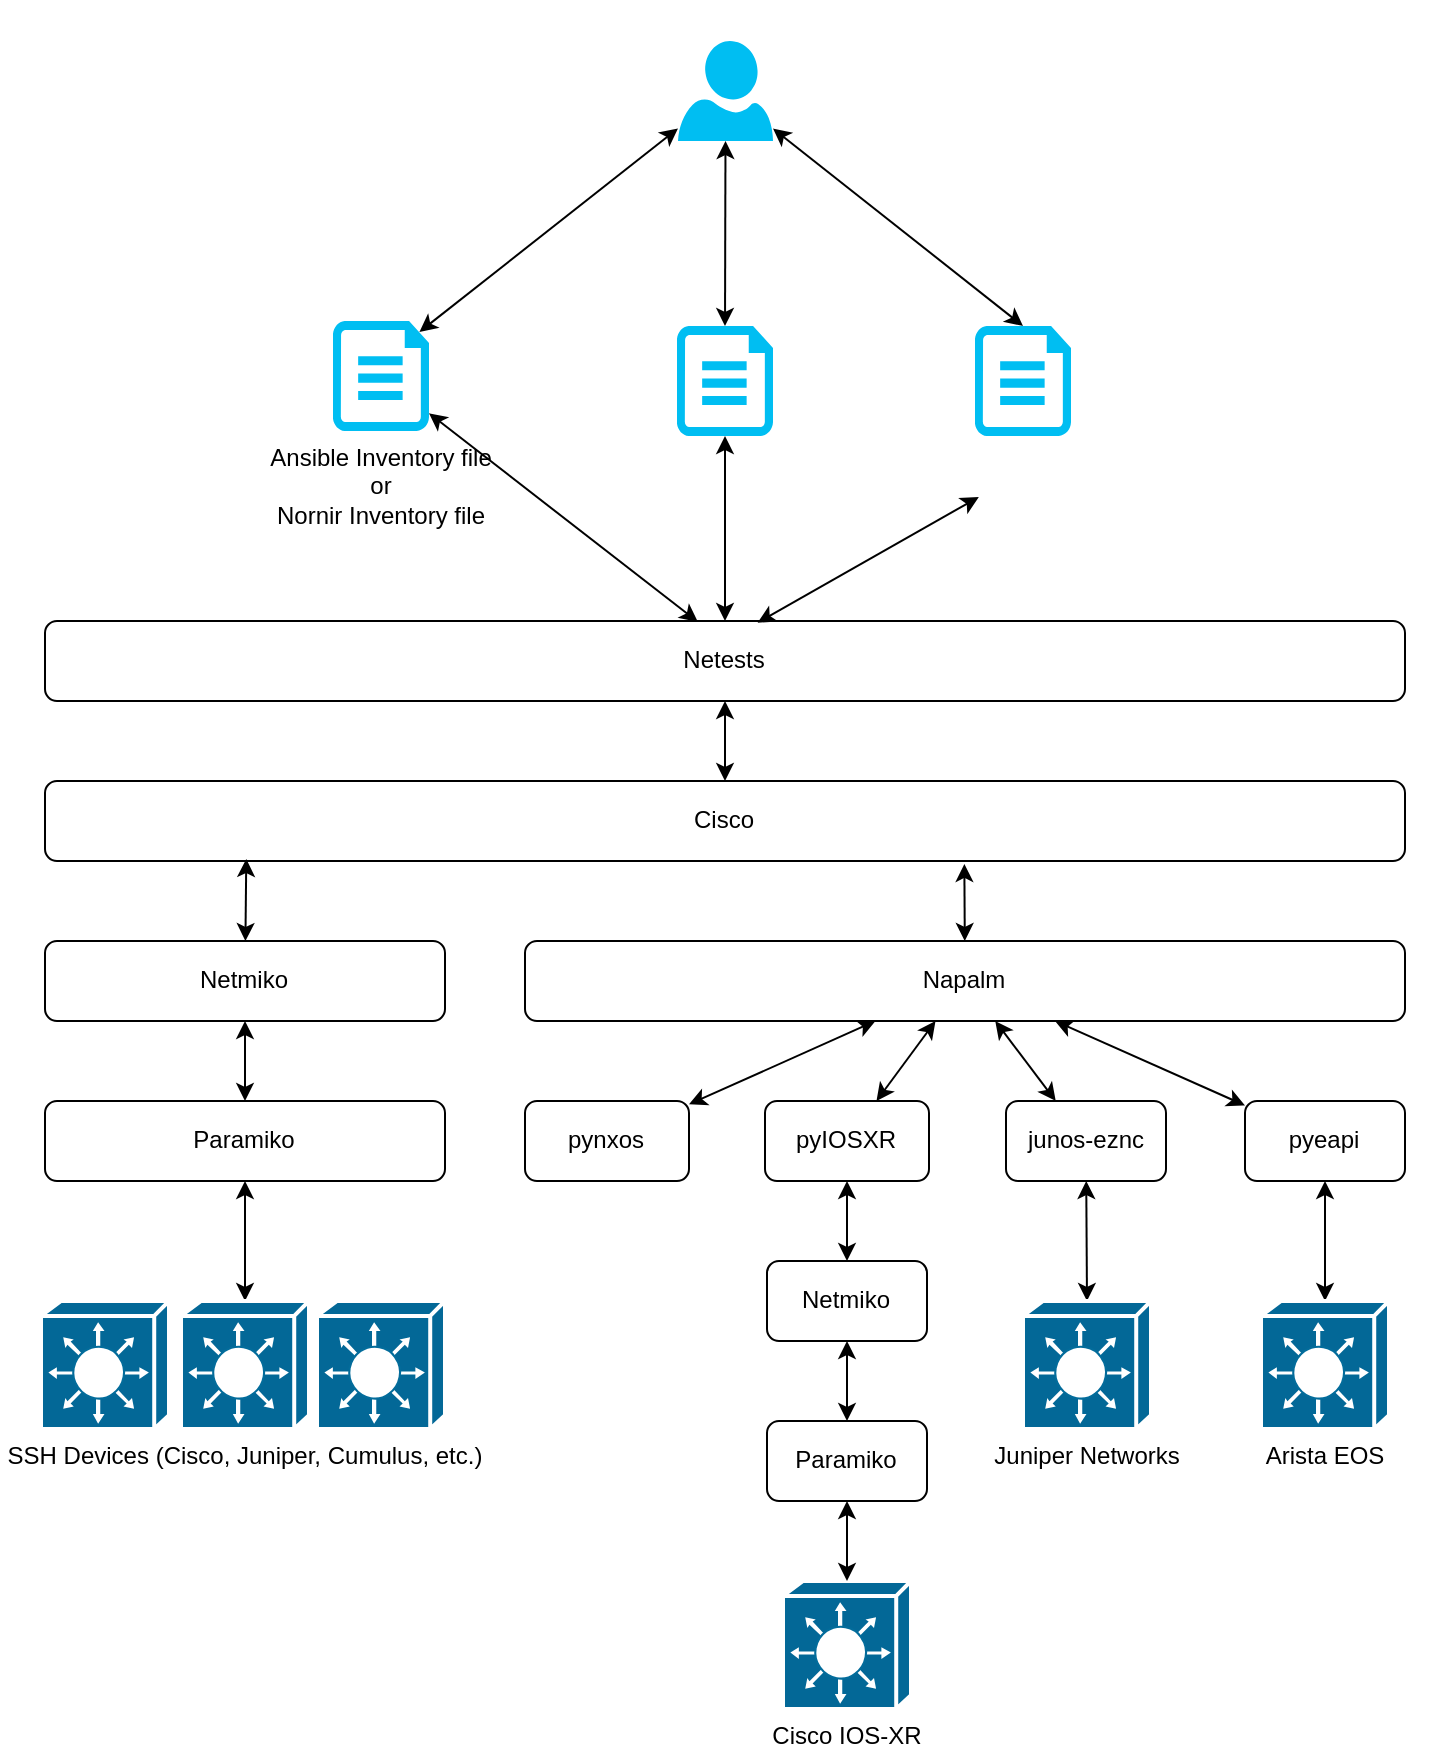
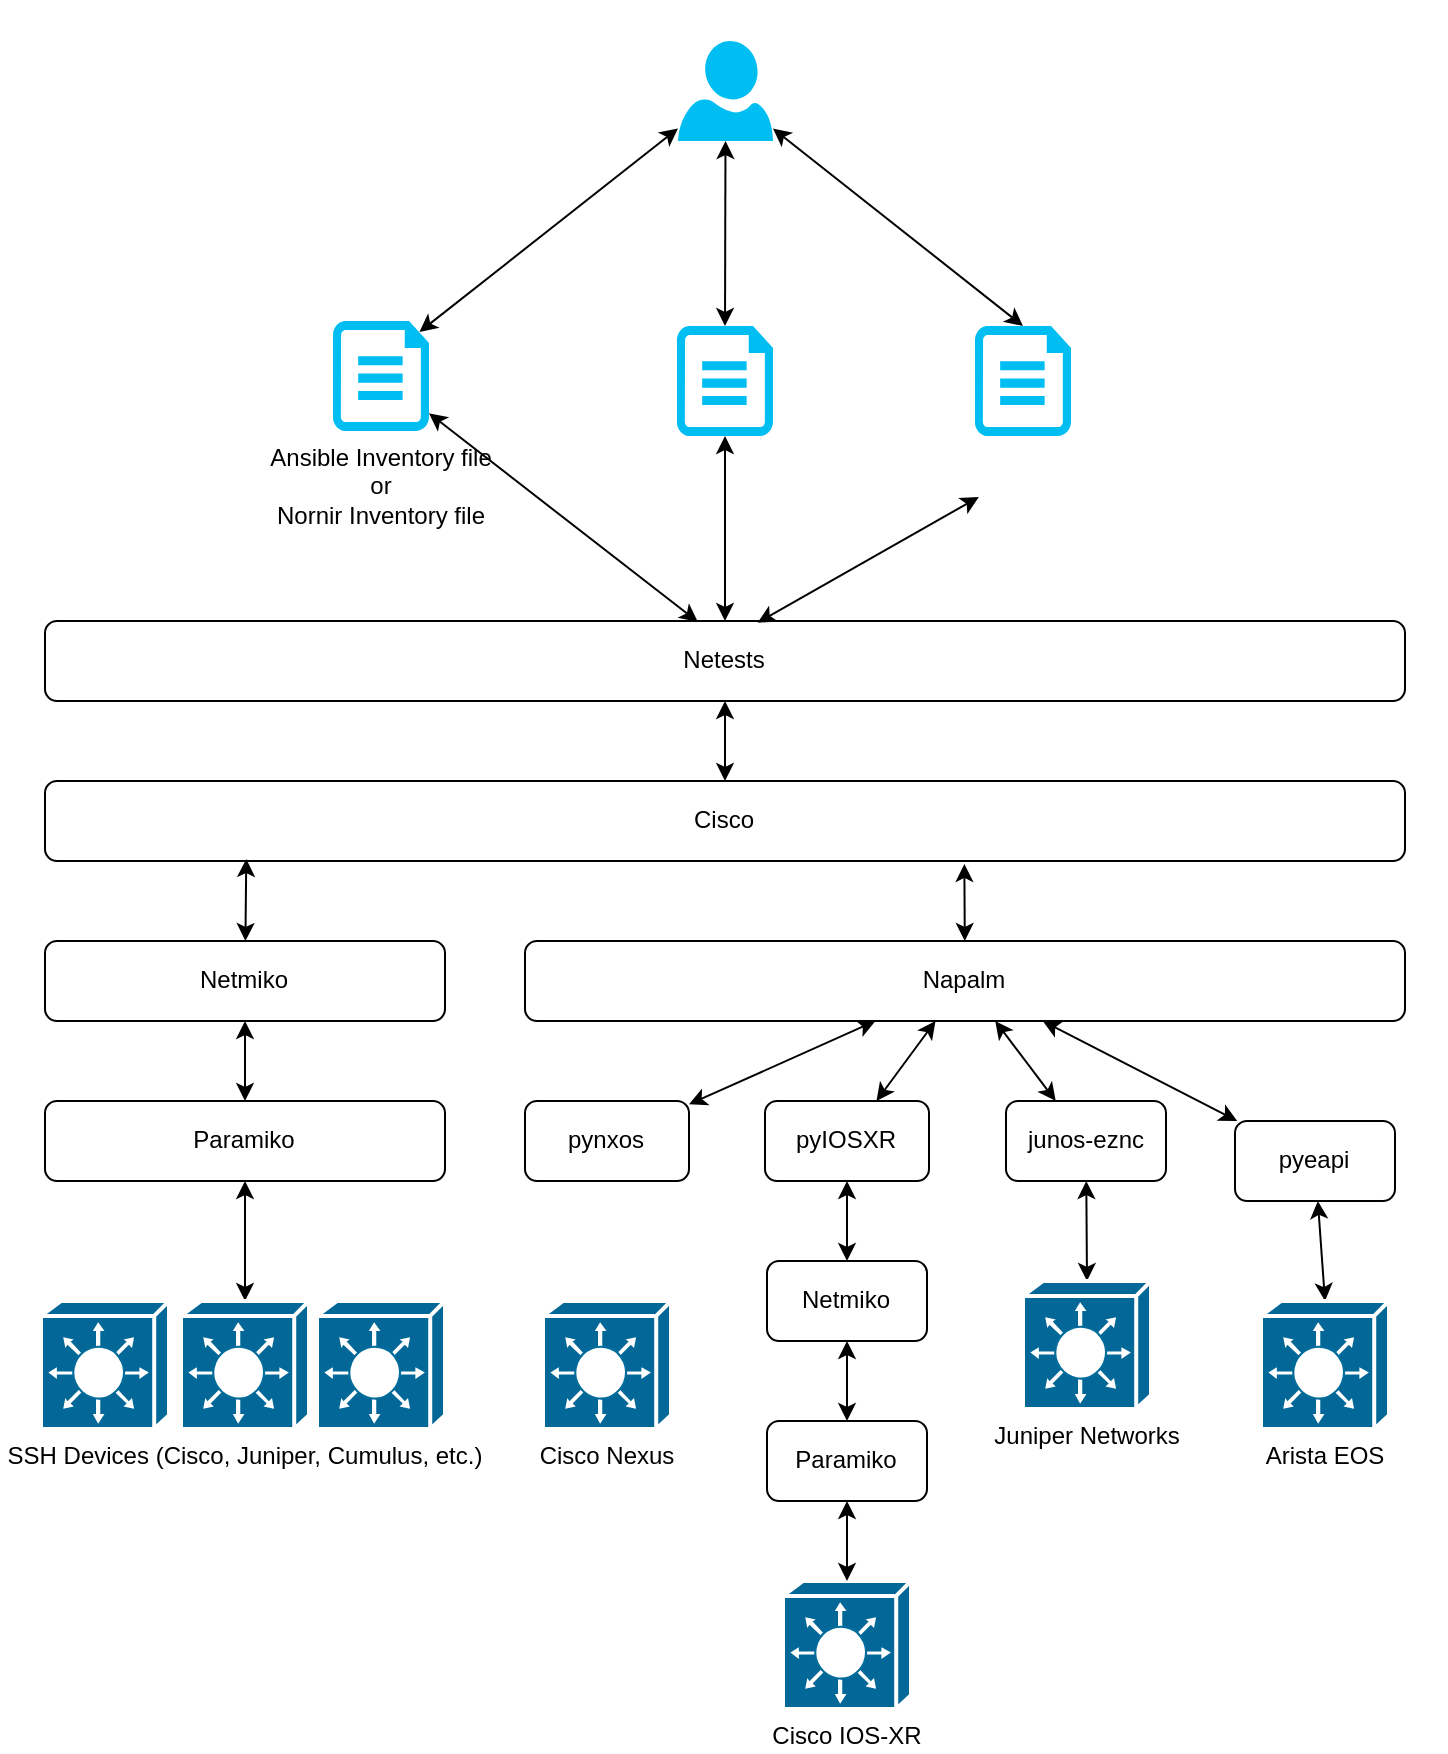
node "pyeapi": moved (1325, 1141) -> (1315, 1161)
node "Cisco Nexus": added
node "Juniper Networks": moved (1087, 1365) -> (1087, 1345)
